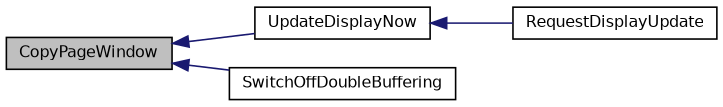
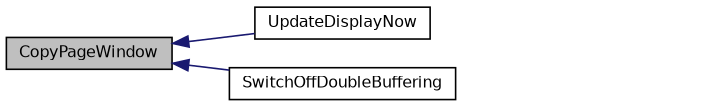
node "RequestDisplayUpdate": removed
